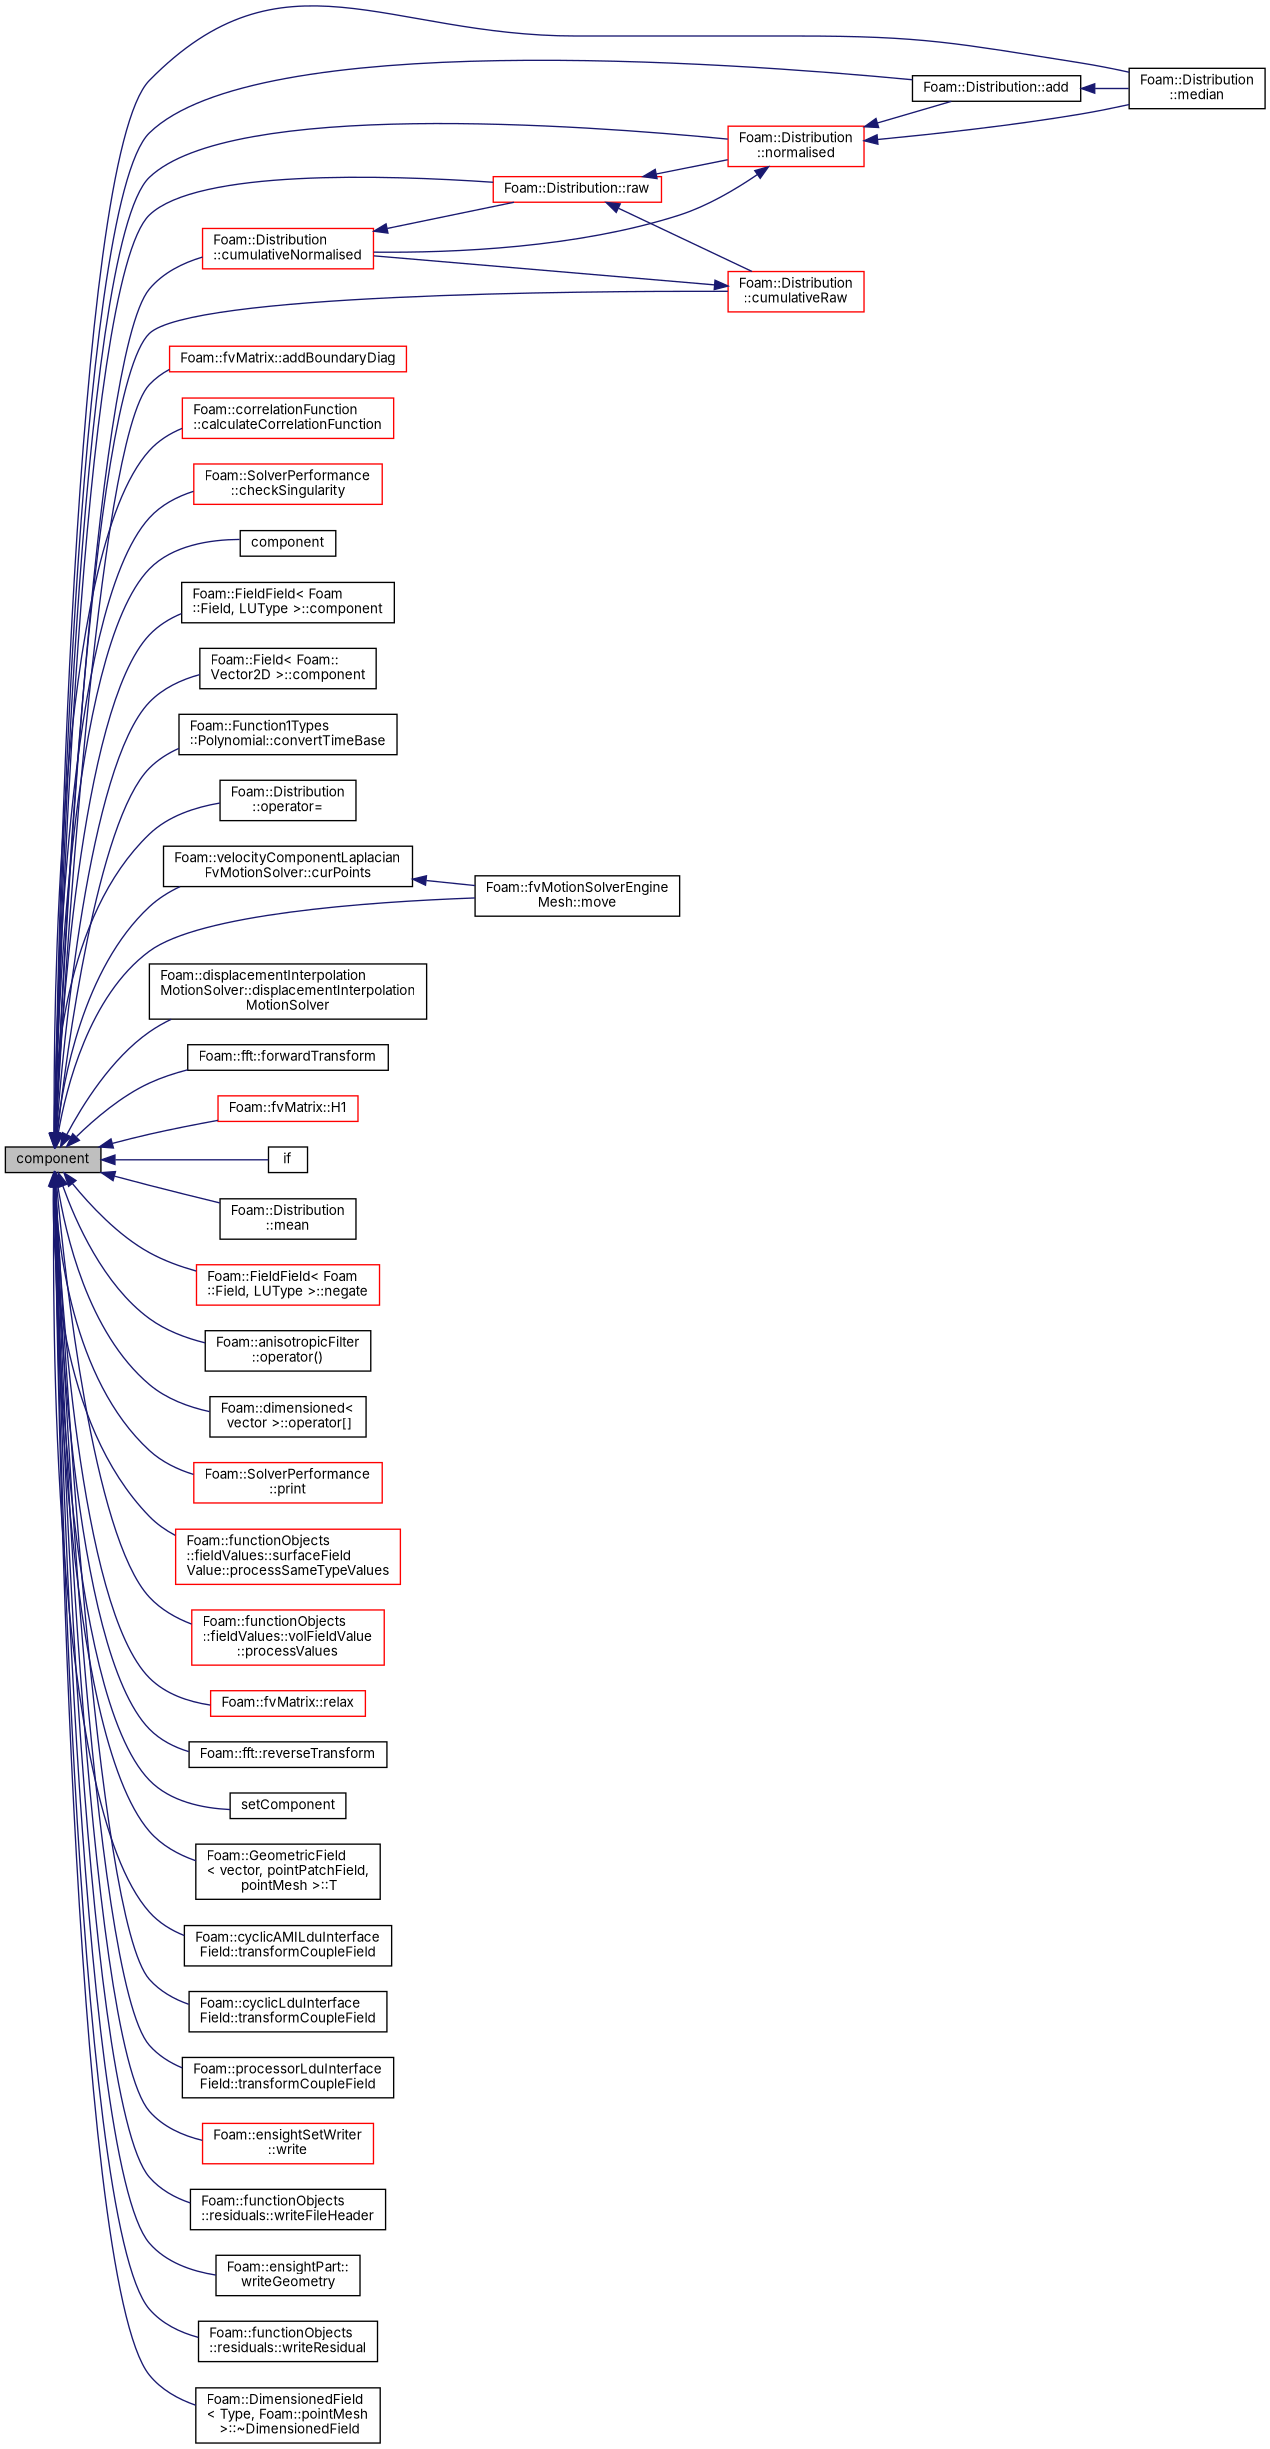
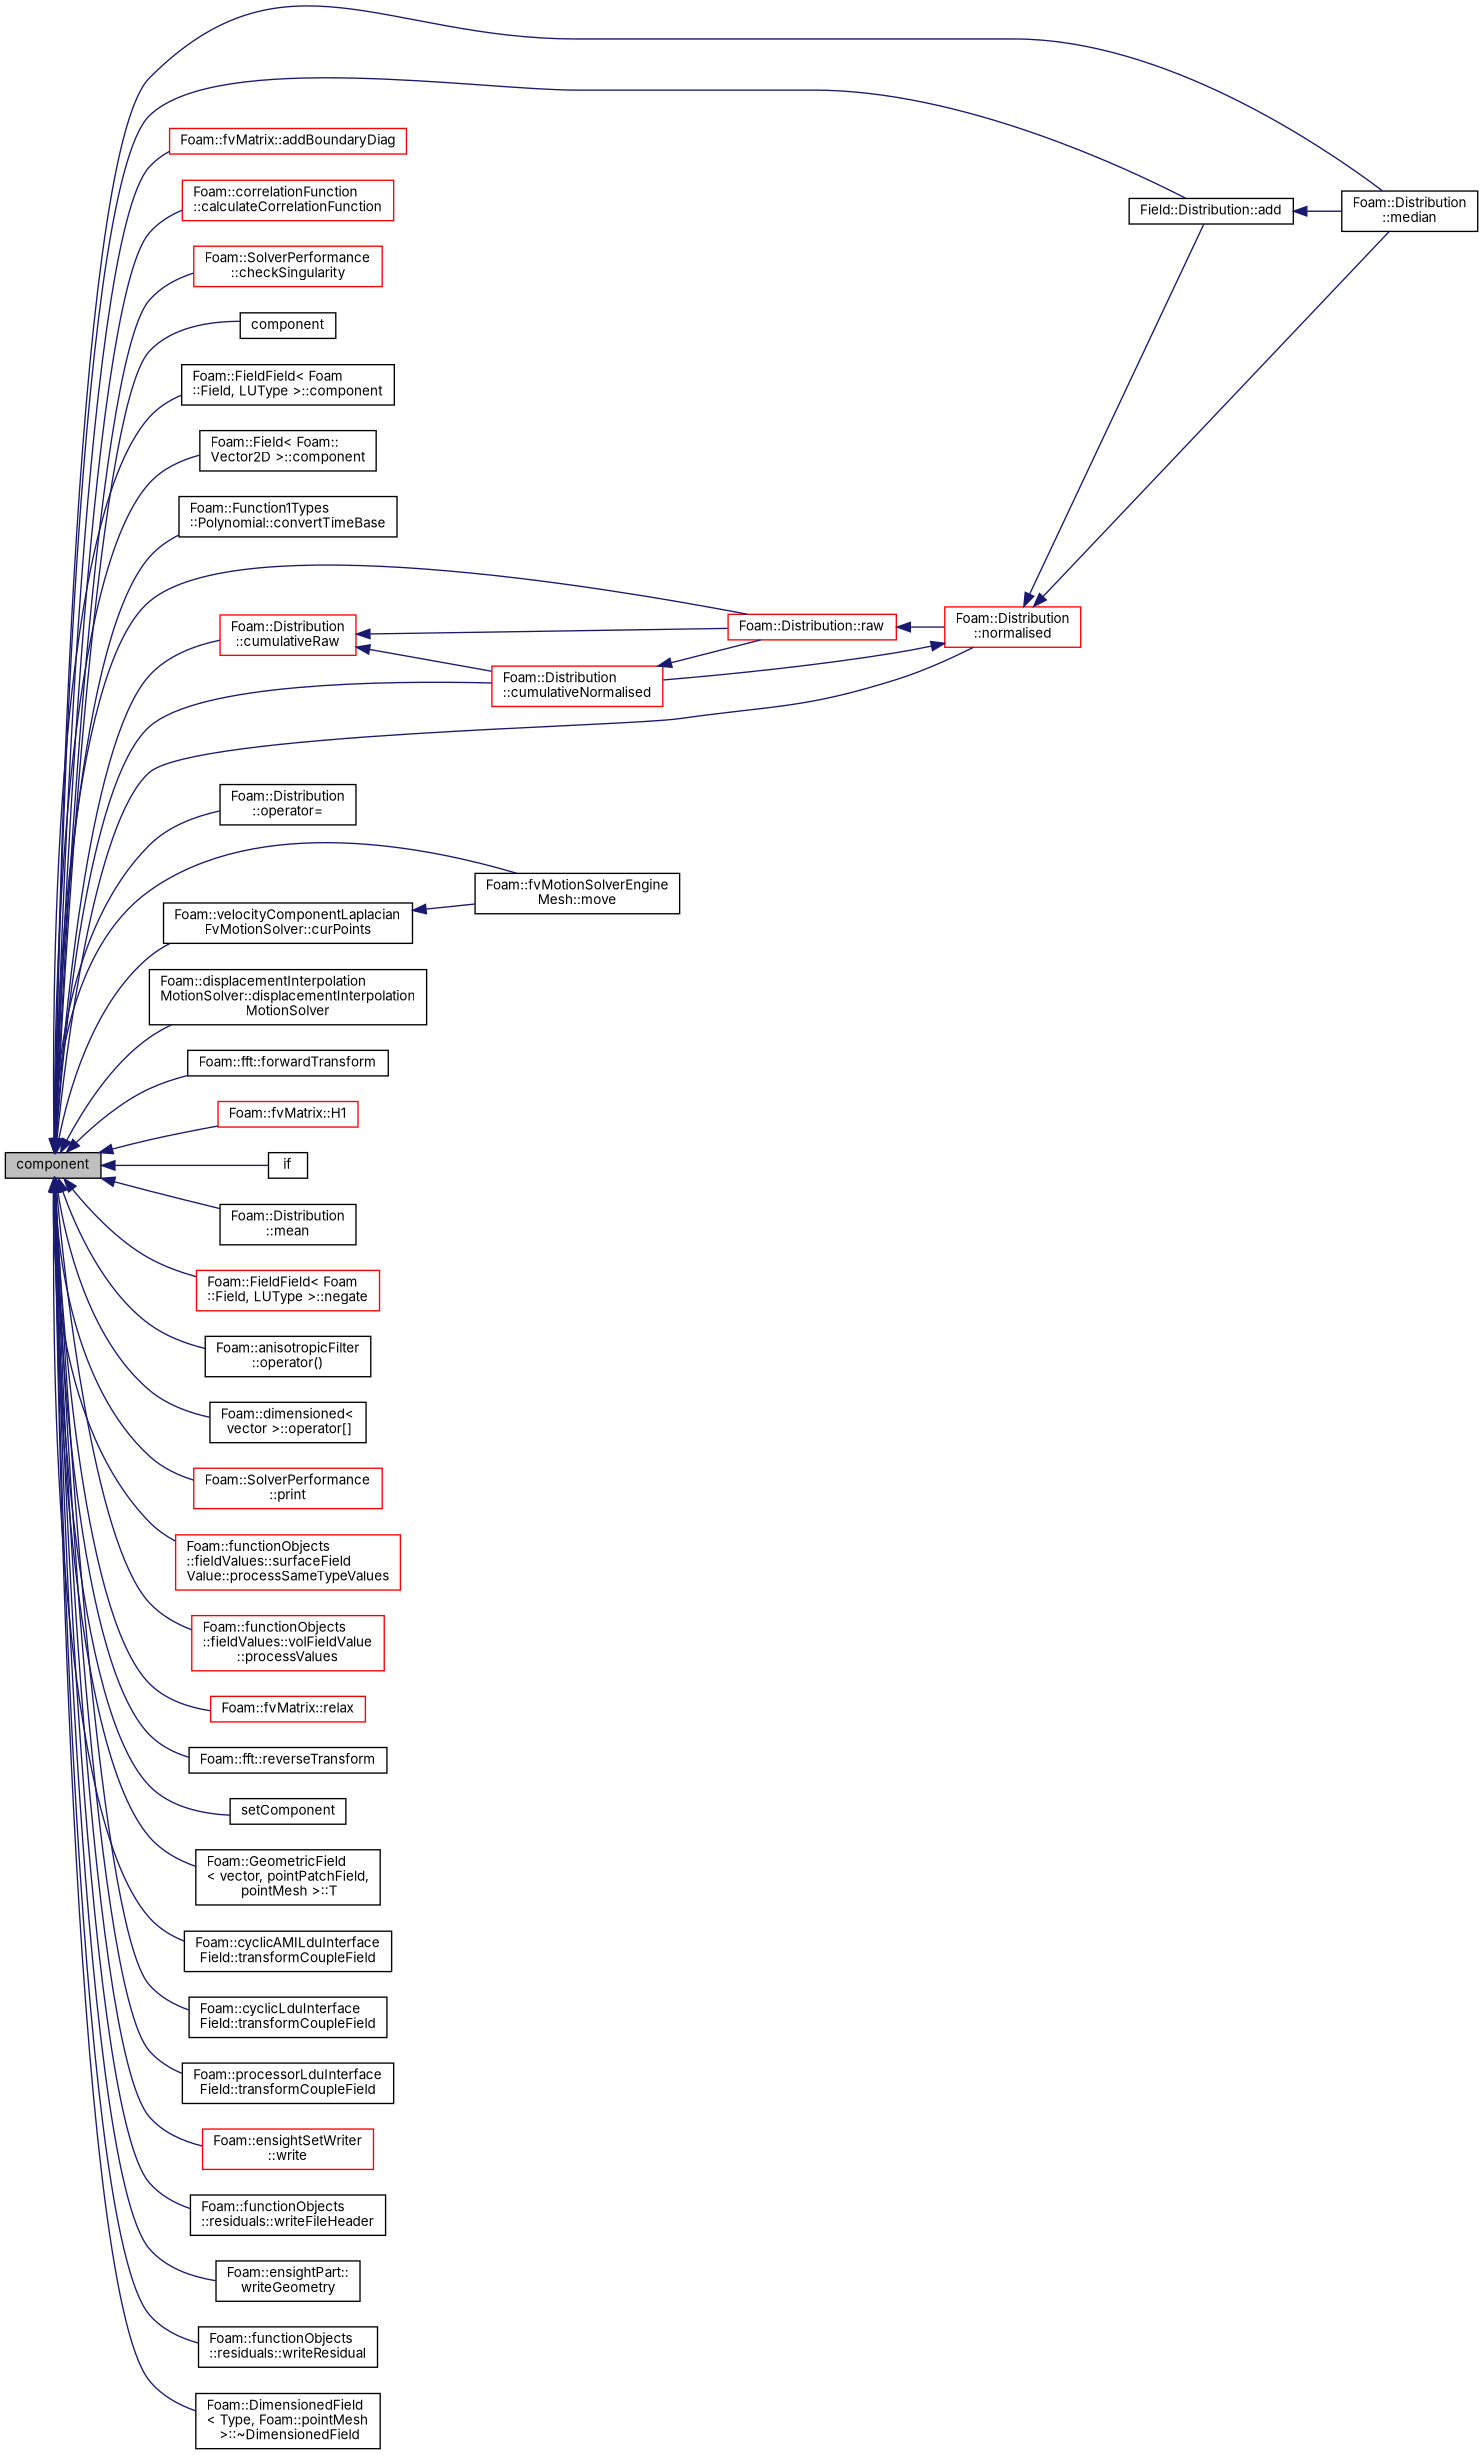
node "Foam::Distribution::add": label "Foam::Distribution::add" -> "Field::Distribution::add"
edge "Foam::Distribution ::cumulativeRaw" -> "Foam::Distribution::raw": reversed
